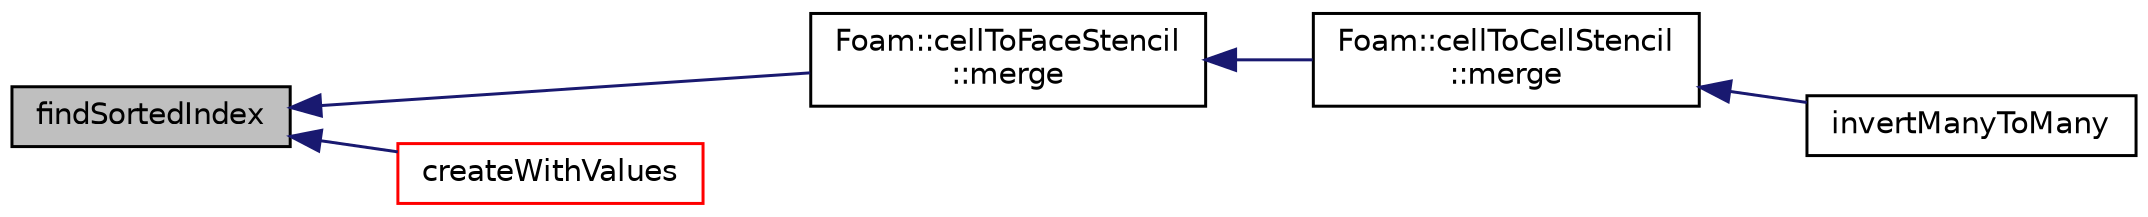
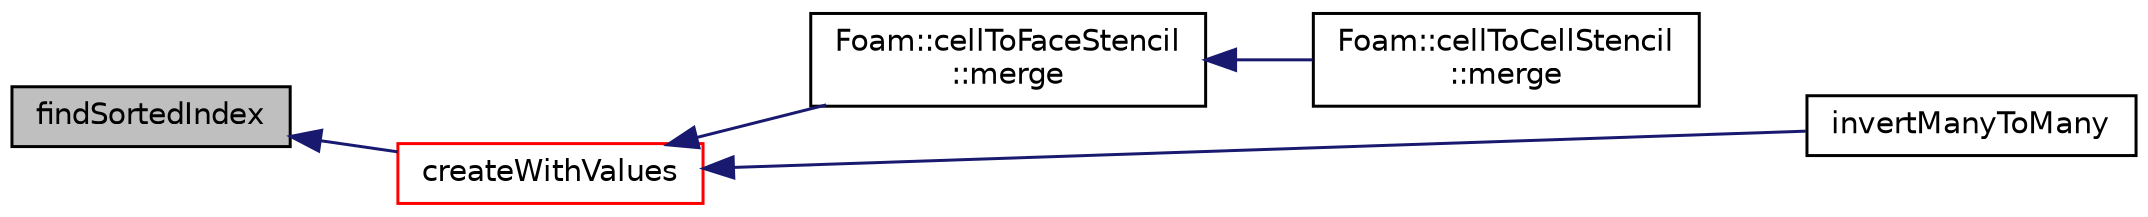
edge "Foam::cellToFaceStencil ::merge" -> "findSortedIndex": now "Foam::cellToFaceStencil ::merge" -> "createWithValues"
edge "invertManyToMany" -> "Foam::cellToCellStencil ::merge": now "invertManyToMany" -> "createWithValues"
